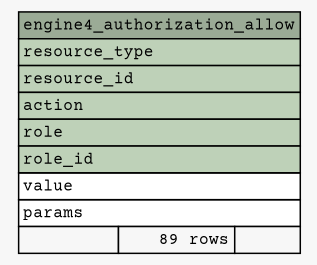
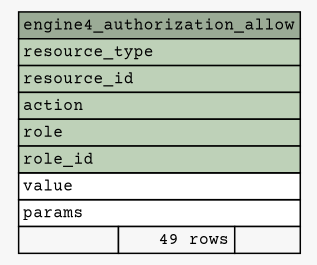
node "engine4_authorization_allow": text "89 rows" -> "49 rows"
